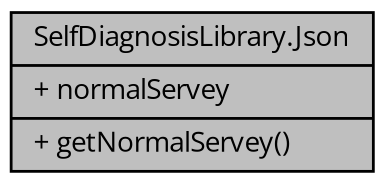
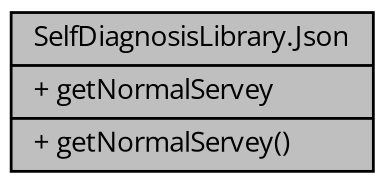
node "SelfDiagnosisLibrary.Json": text "+ normalServey" -> "+ getNormalServey"
